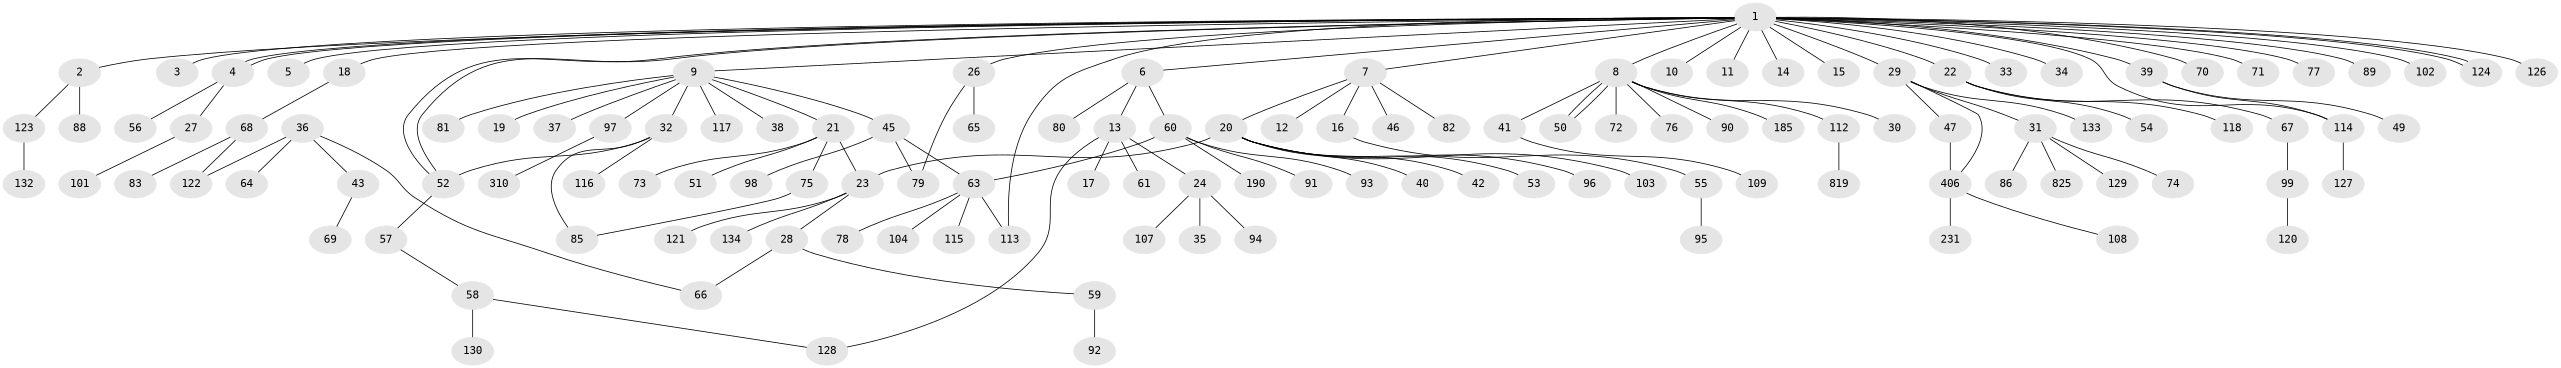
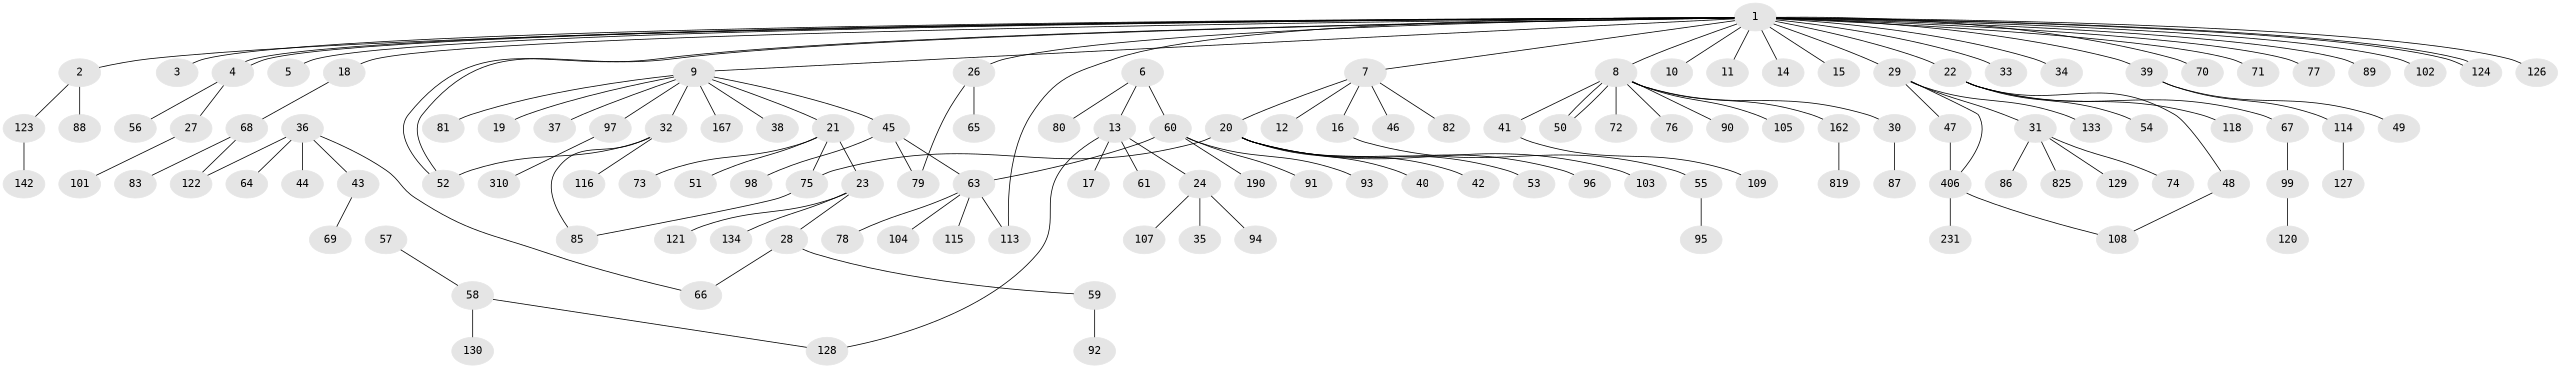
edge "1" -- "6": removed
edge "1" -- "114": removed
node "117": label "117" -> "167"
node "185": label "185" -> "105"
node "112": label "112" -> "162"
edge "20" -- "23": now "20" -- "75"
node "132": label "132" -> "142"
node "44": added
node "87": added
node "48": added
edge "52" -- "57": removed
